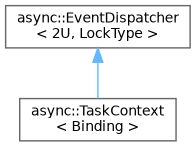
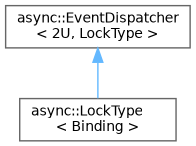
node "async::TaskContext < Binding >": label "async::TaskContext < Binding >" -> "async::LockType < Binding >"
